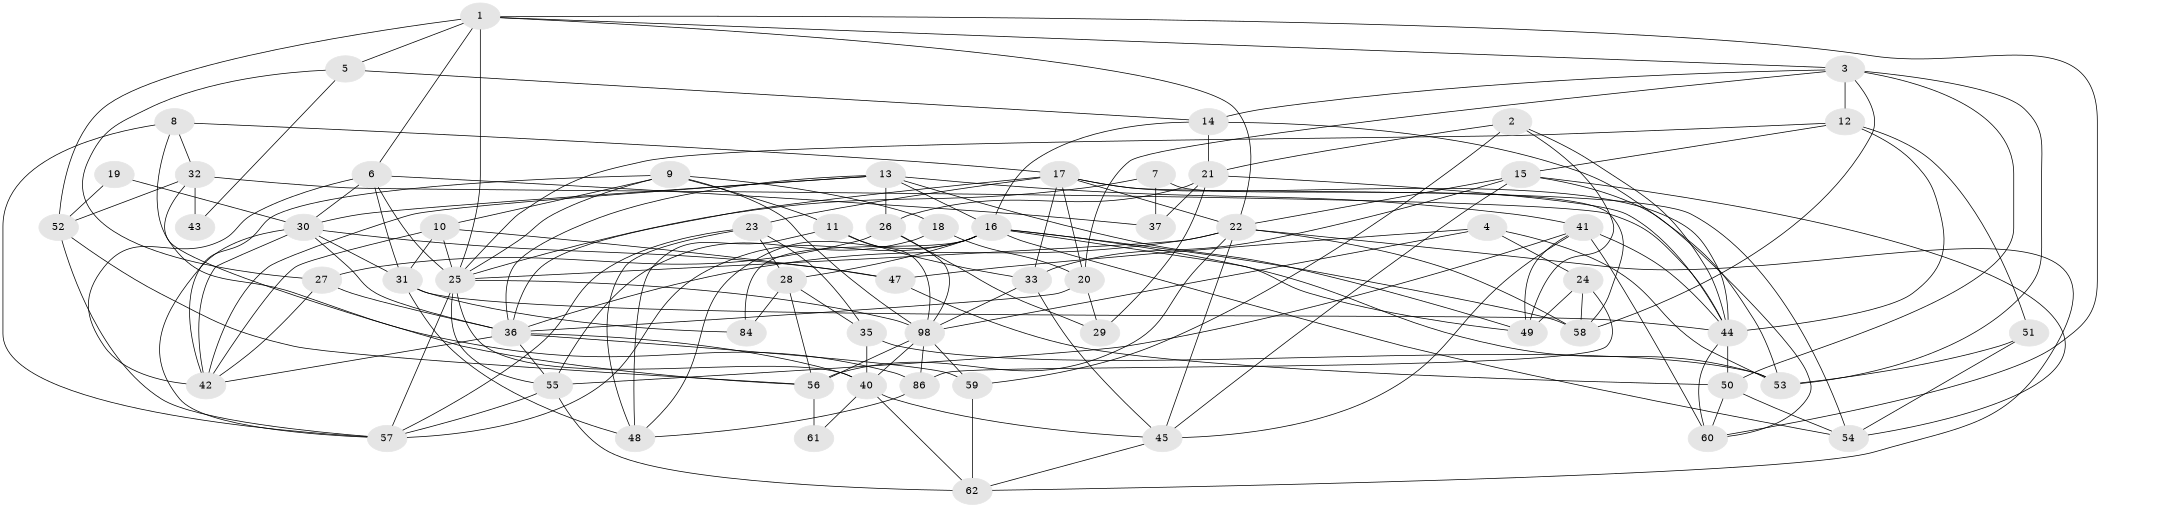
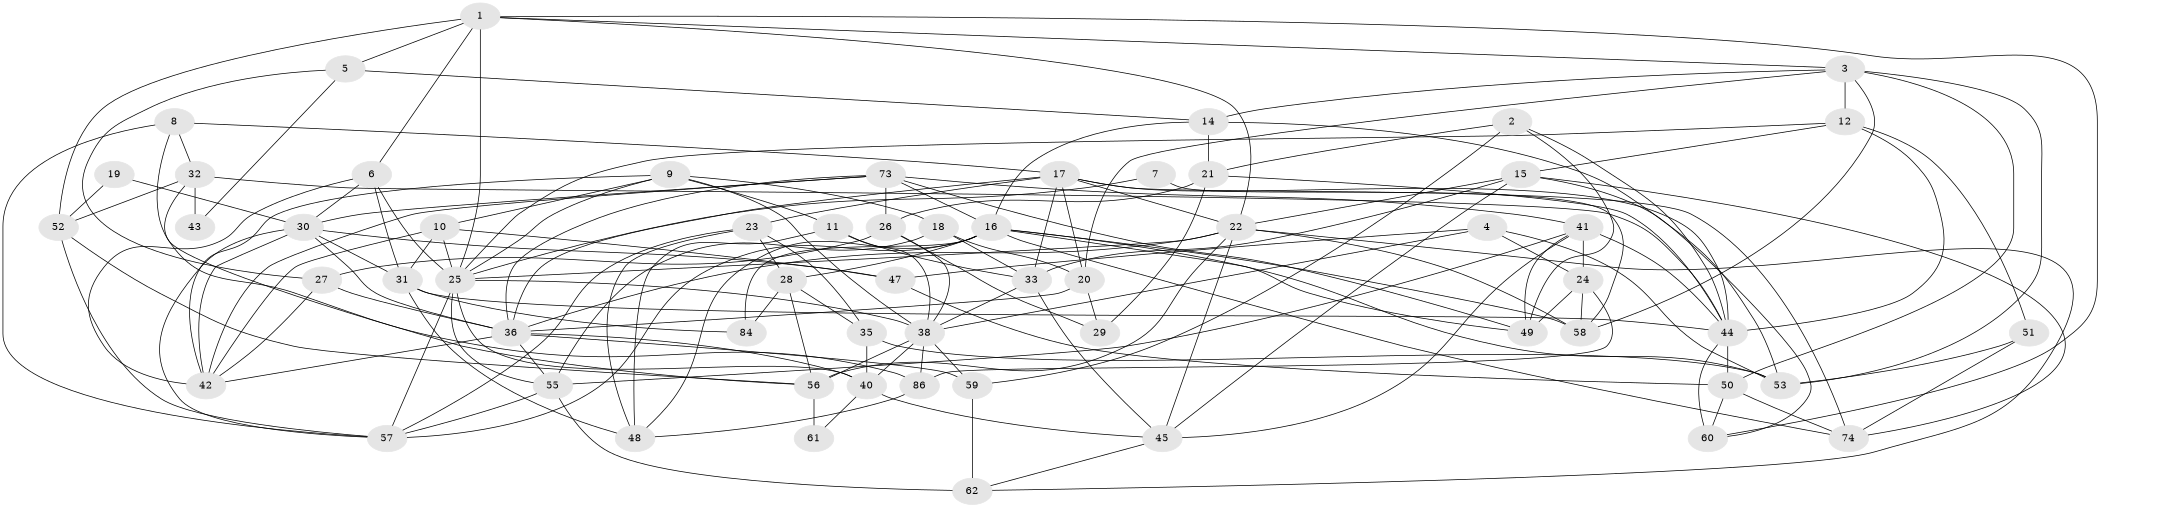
node "13": label "13" -> "73"
node "37": removed
edge "18" -- "33": added
edge "41" -- "60": now "41" -- "24"
node "98": label "98" -> "38"
edge "40" -- "62": removed
node "54": label "54" -> "74"
